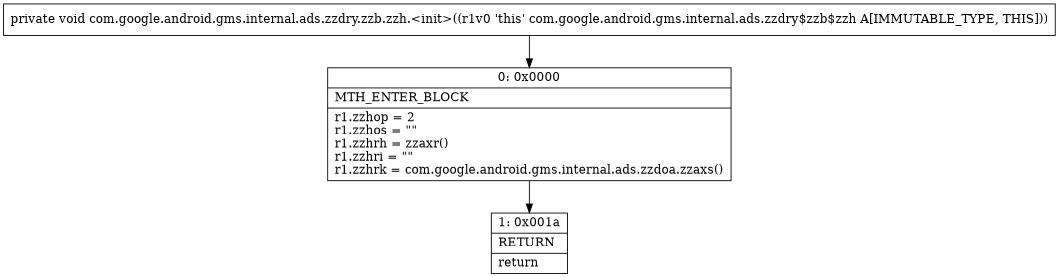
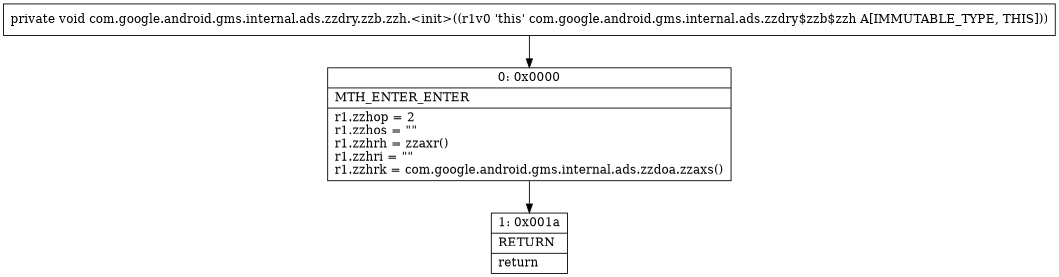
node "0: 0x0000": text "MTH_ENTER_BLOCK" -> "MTH_ENTER_ENTER"
